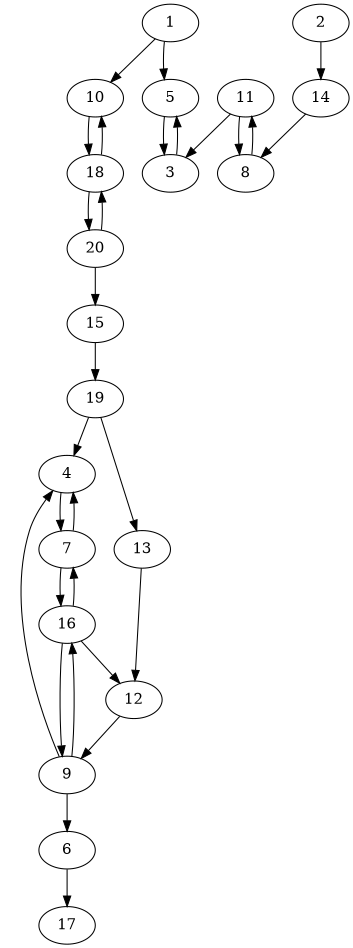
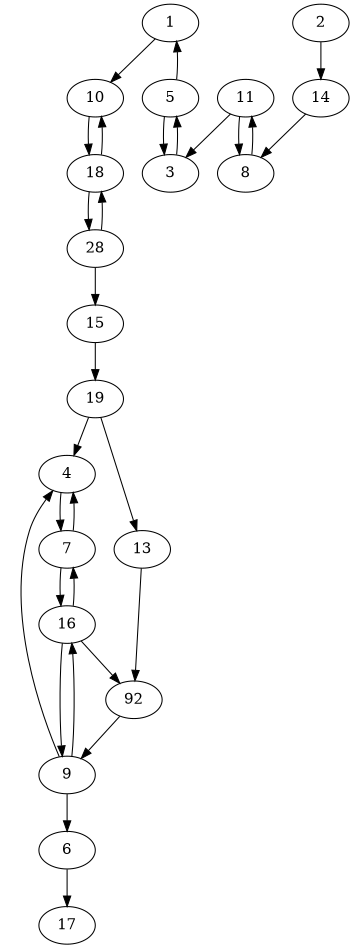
edge "1" -> "5": reversed
node "20": label "20" -> "28"
node "12": label "12" -> "92"
